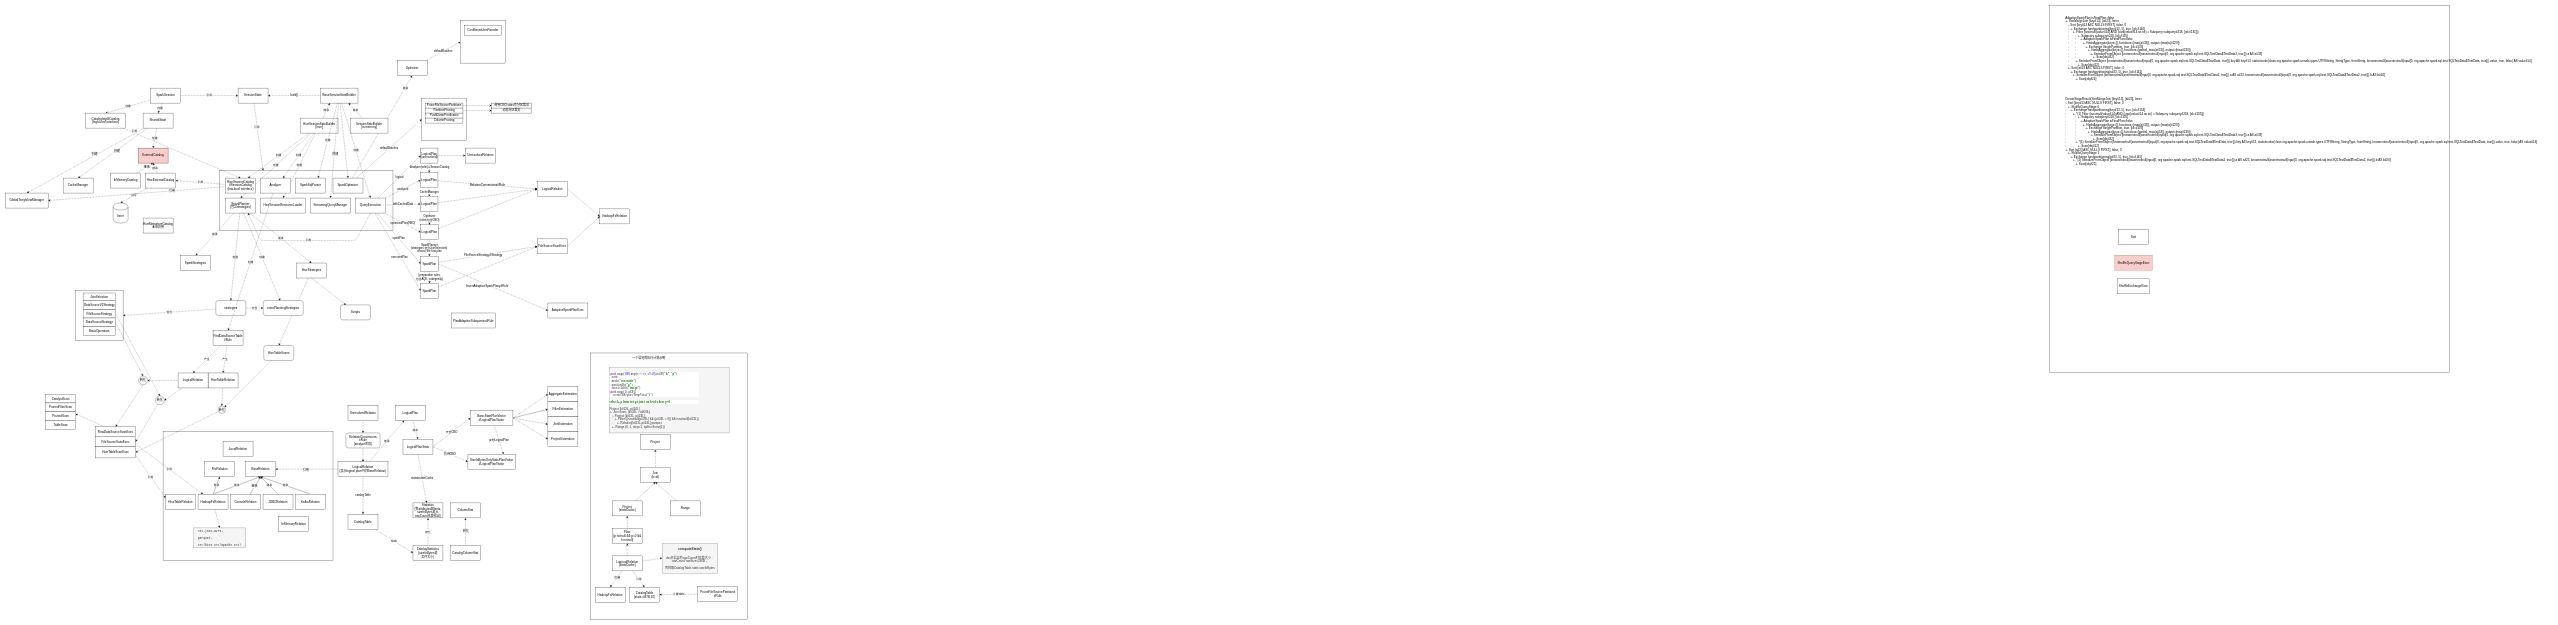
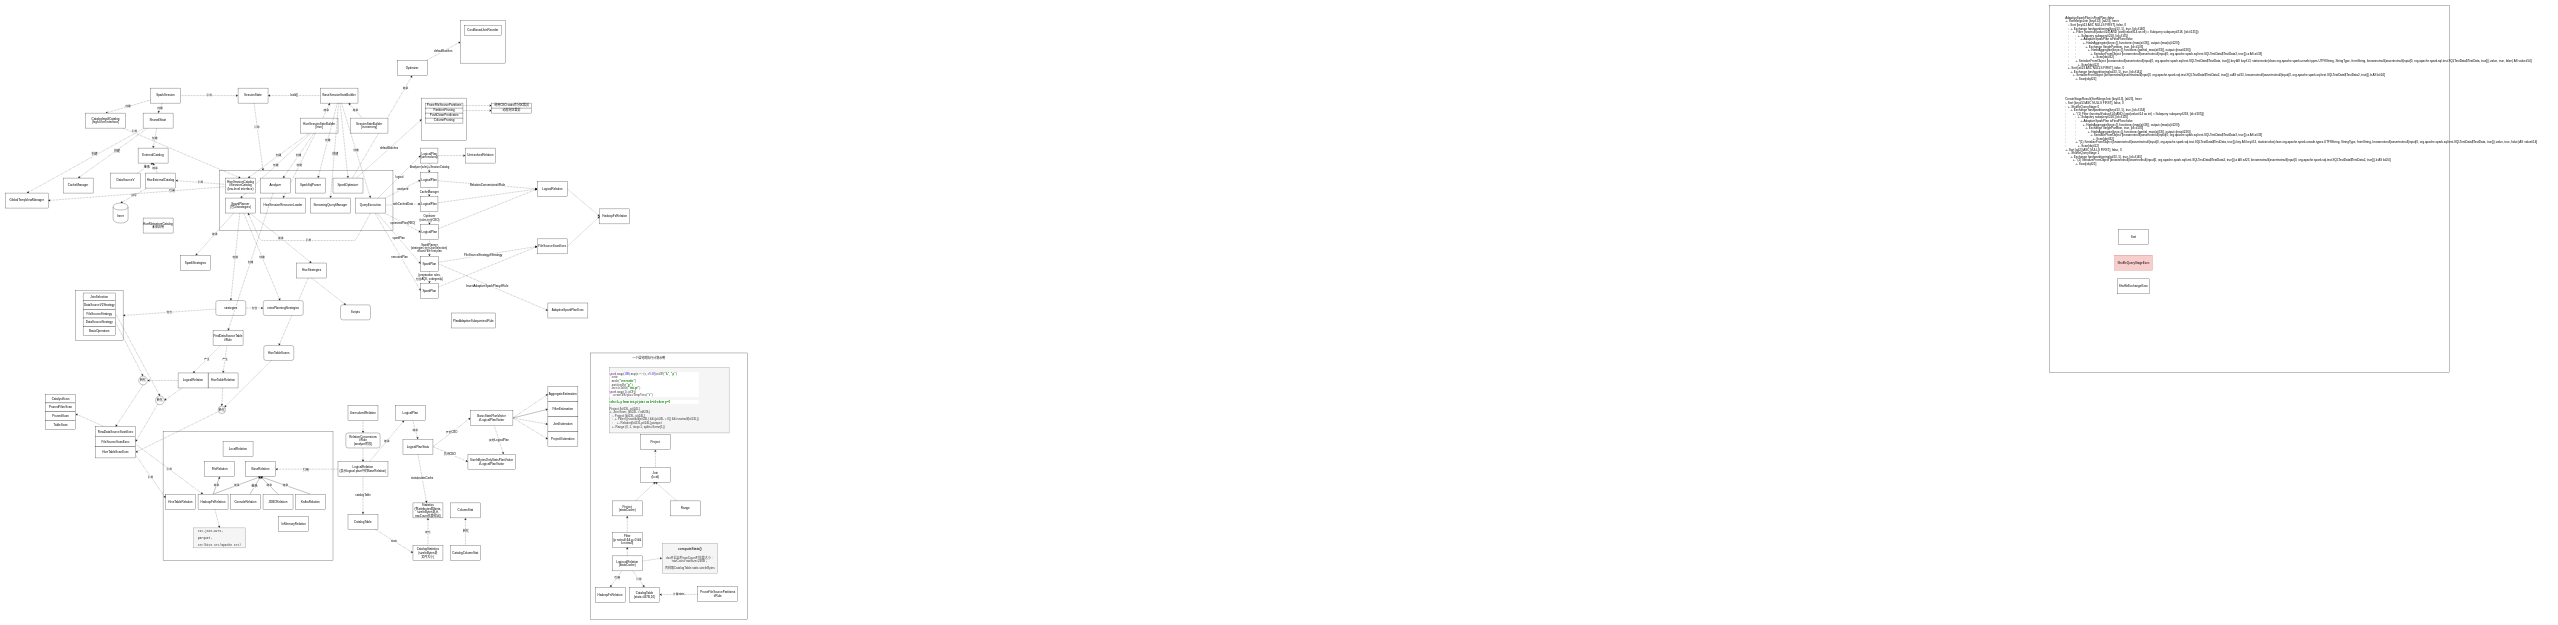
node "ExternalCatalog": fillcolor #f8cecc -> #ffffff
node "InMemoryCatalog": label "InMemoryCatalog" -> "DataSourceV"
node "Filter (p notnull && p=0 && k notnull)": moved (627, 536) -> (627, 540)
